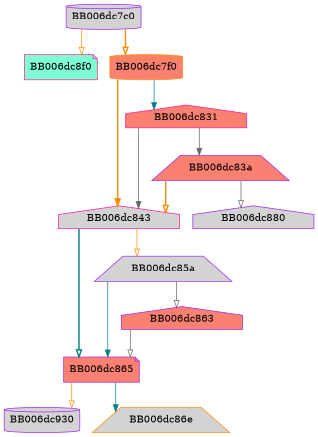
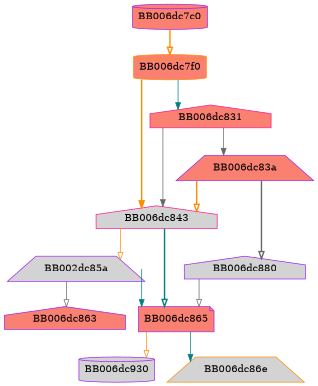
node "BB006dc7c0": fillcolor lightgrey -> salmon
node "BB006dc8f0": removed
edge "BB006dc83a" -> "BB006dc880": style solid -> bold
node "BB006dc85a": label "BB006dc85a" -> "BB002dc85a"
edge "BB006dc863" -> "BB006dc865": now "BB006dc880" -> "BB006dc865"
